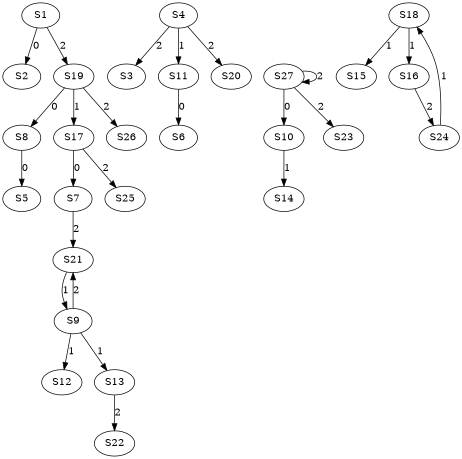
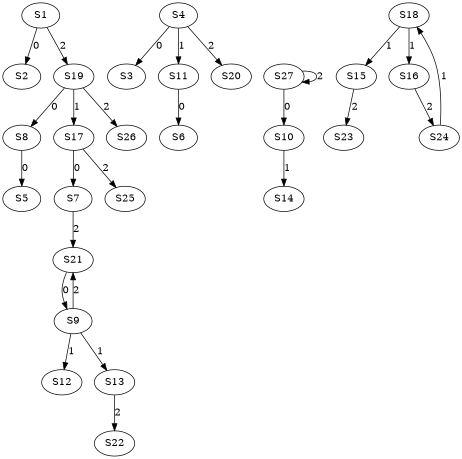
edge "S4" -> "S3": label "2" -> "0"
edge "S27" -> "S23": now "S15" -> "S23"
edge "S21" -> "S9": label "1" -> "0"
